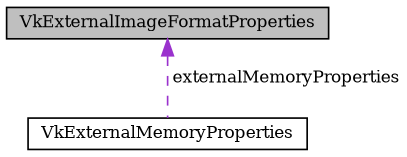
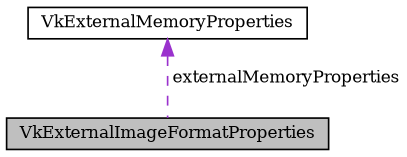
edge "VkExternalMemoryProperties" -> "VkExternalImageFormatProperties": reversed
